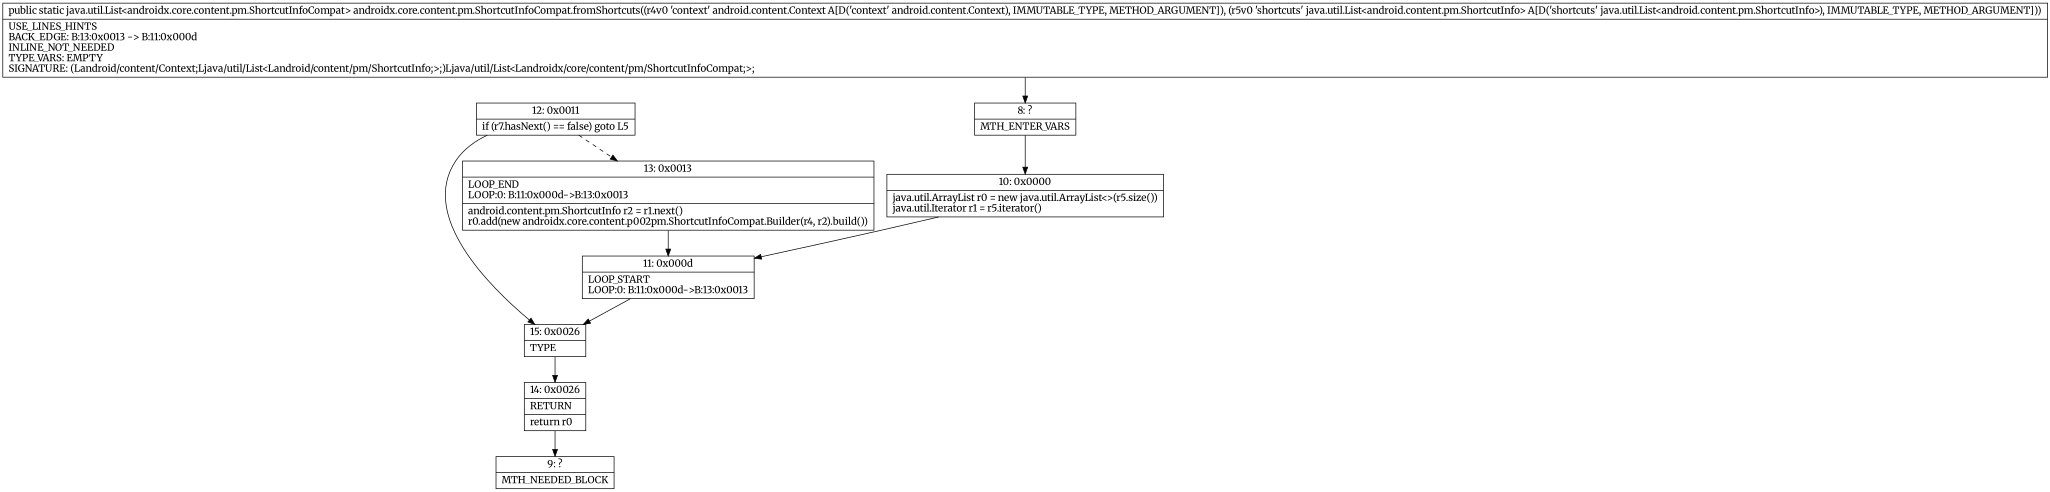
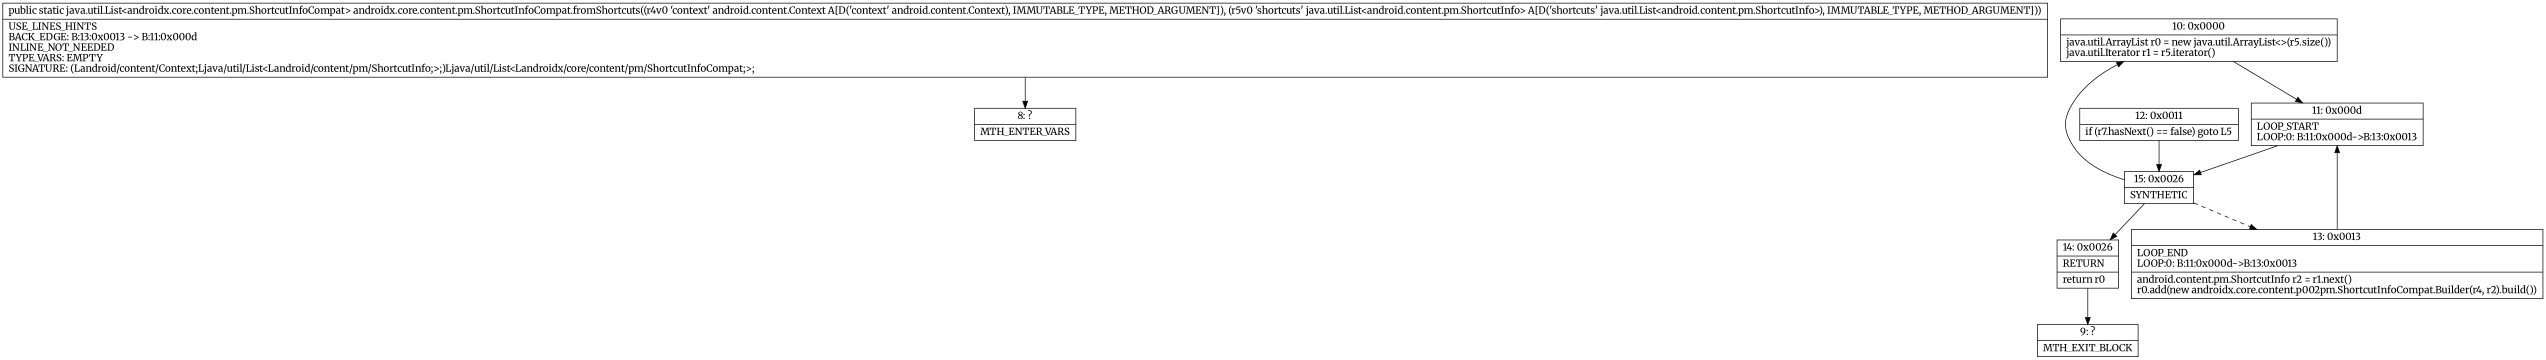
edge "12: 0x0011" -> "13: 0x0013": now "15: 0x0026" -> "13: 0x0013"
edge "8: ?" -> "10: 0x0000": now "15: 0x0026" -> "10: 0x0000"
node "15: 0x0026": text "TYPE" -> "SYNTHETIC"
node "9: ?": text "MTH_NEEDED_BLOCK" -> "MTH_EXIT_BLOCK"
